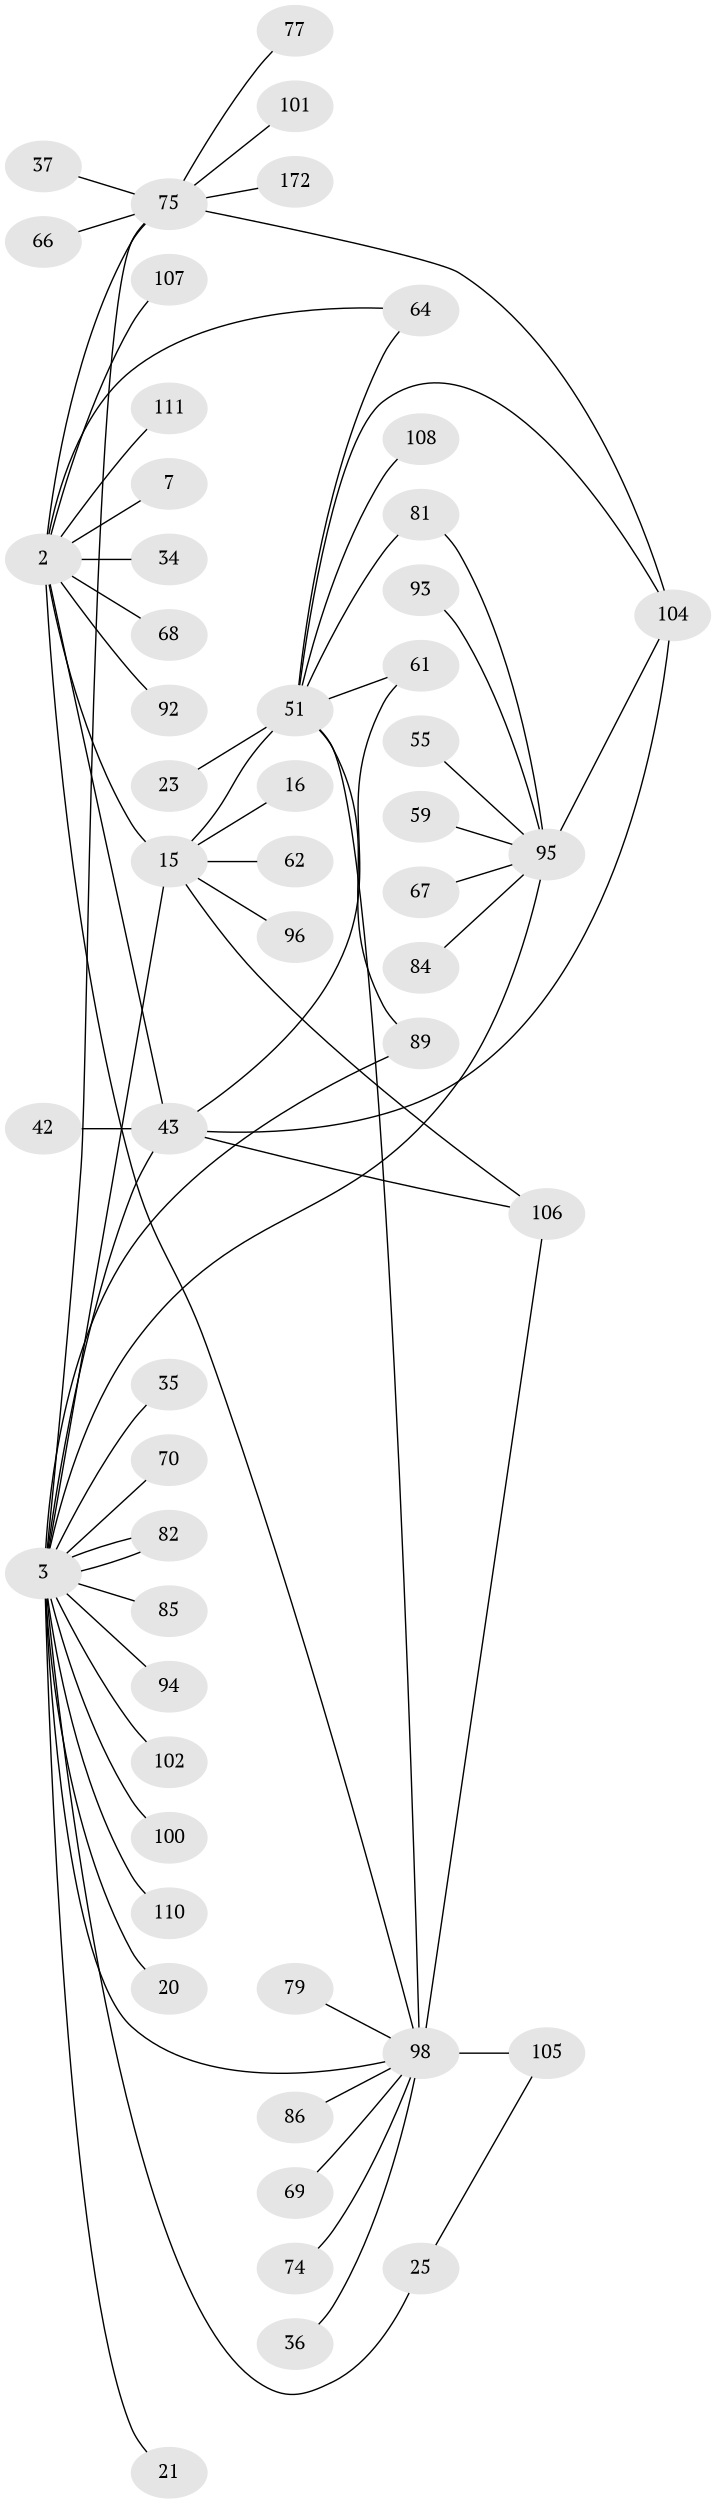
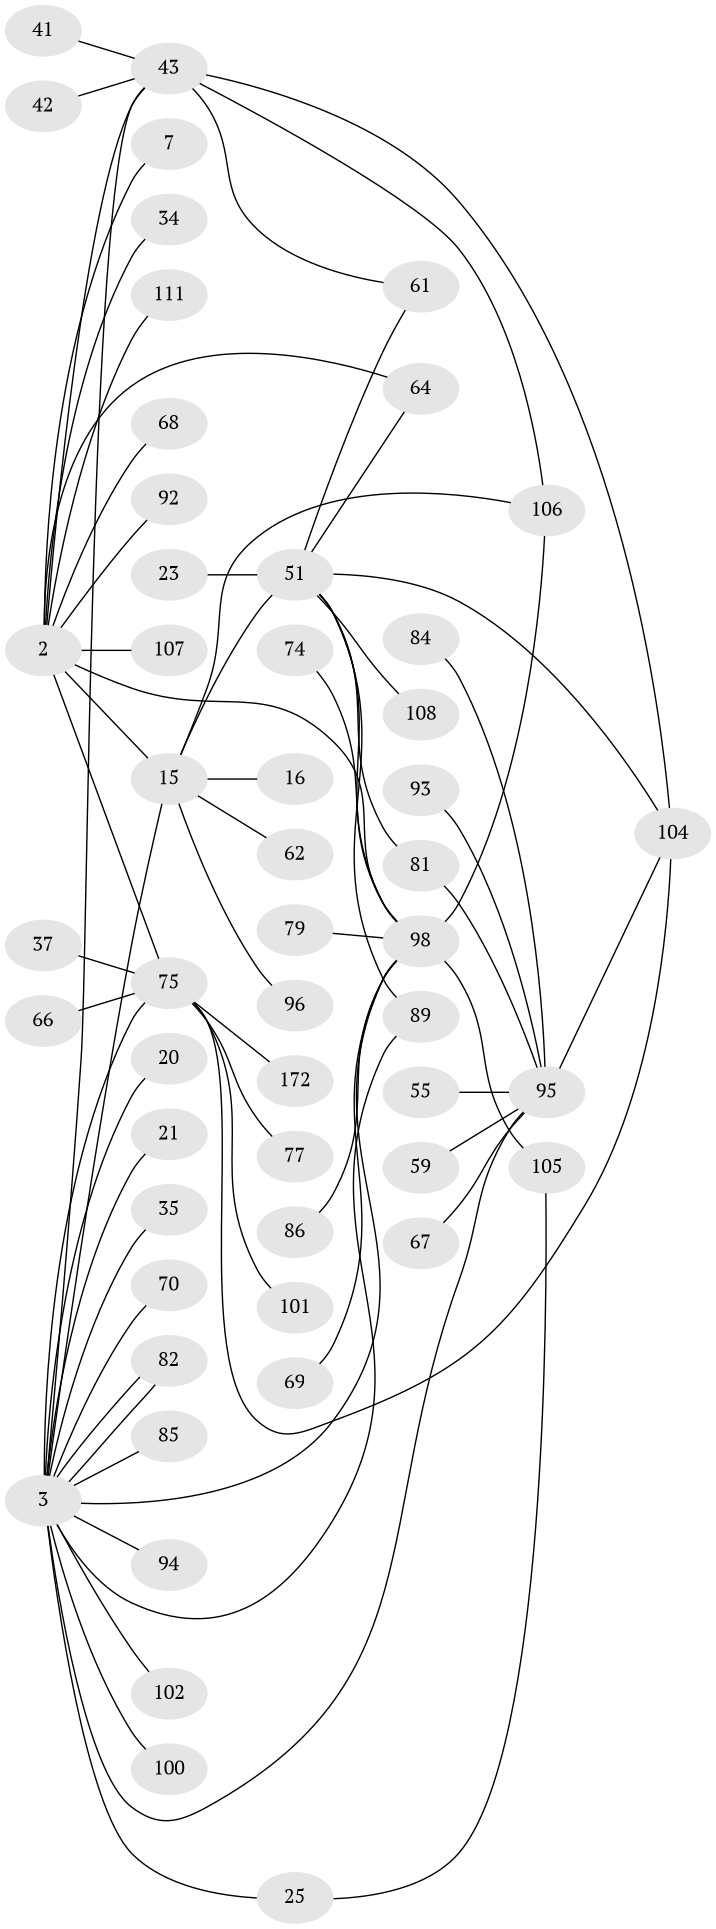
node "41": added
node "110": removed
node "36": removed
